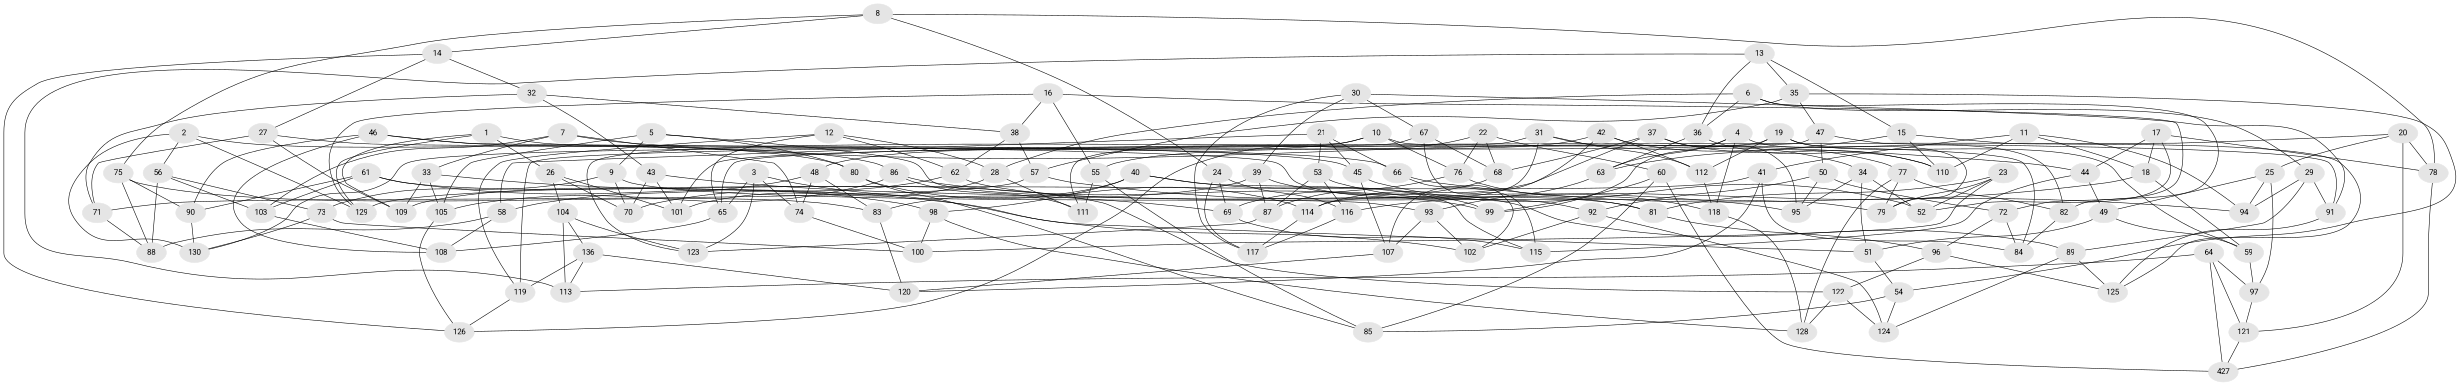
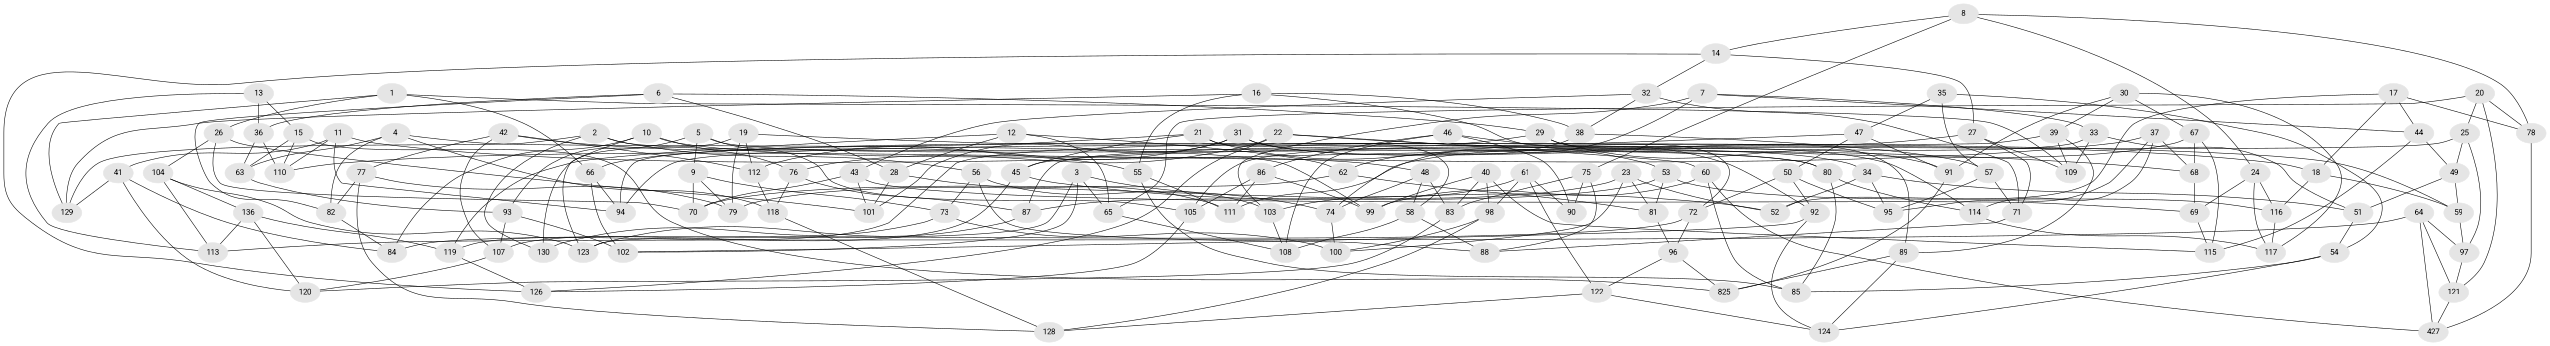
edge "13" -- "35": removed
edge "90" -- "130": removed
node "125": label "125" -> "825"
